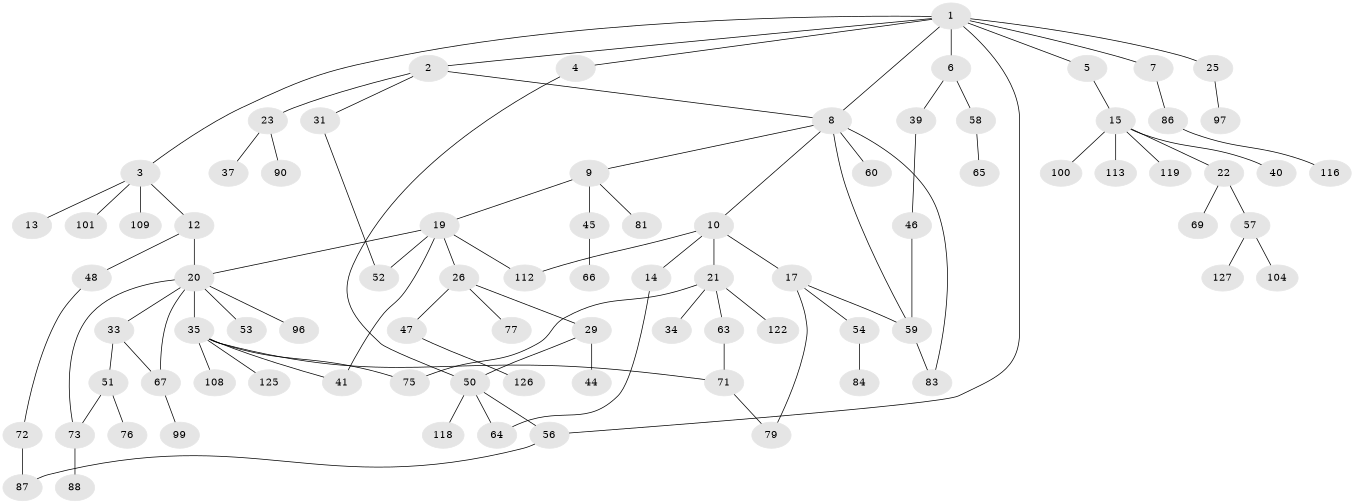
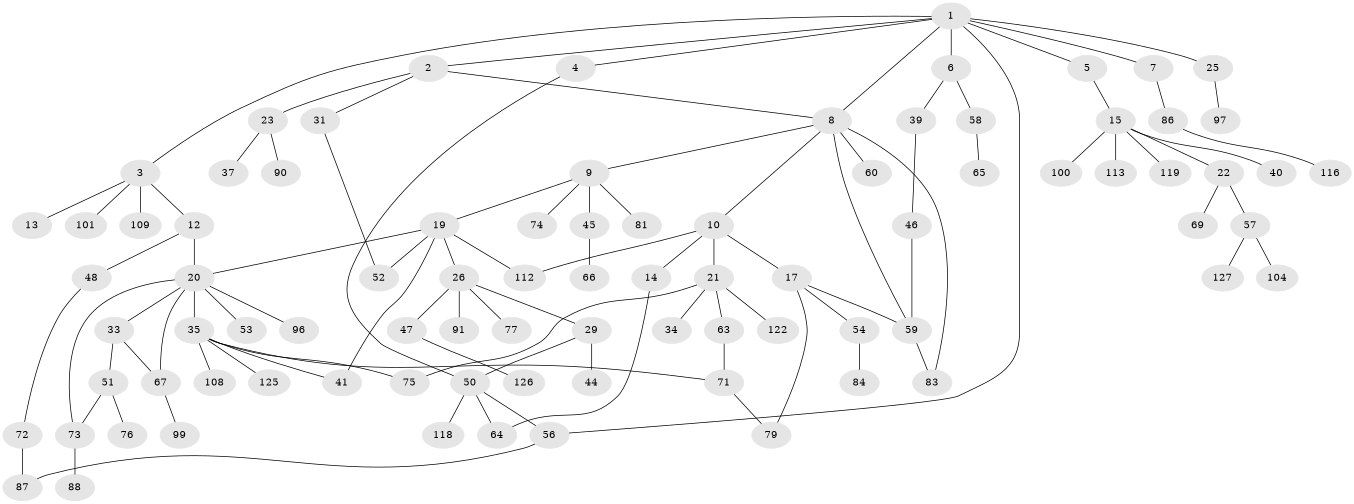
node "74": added
node "91": added
